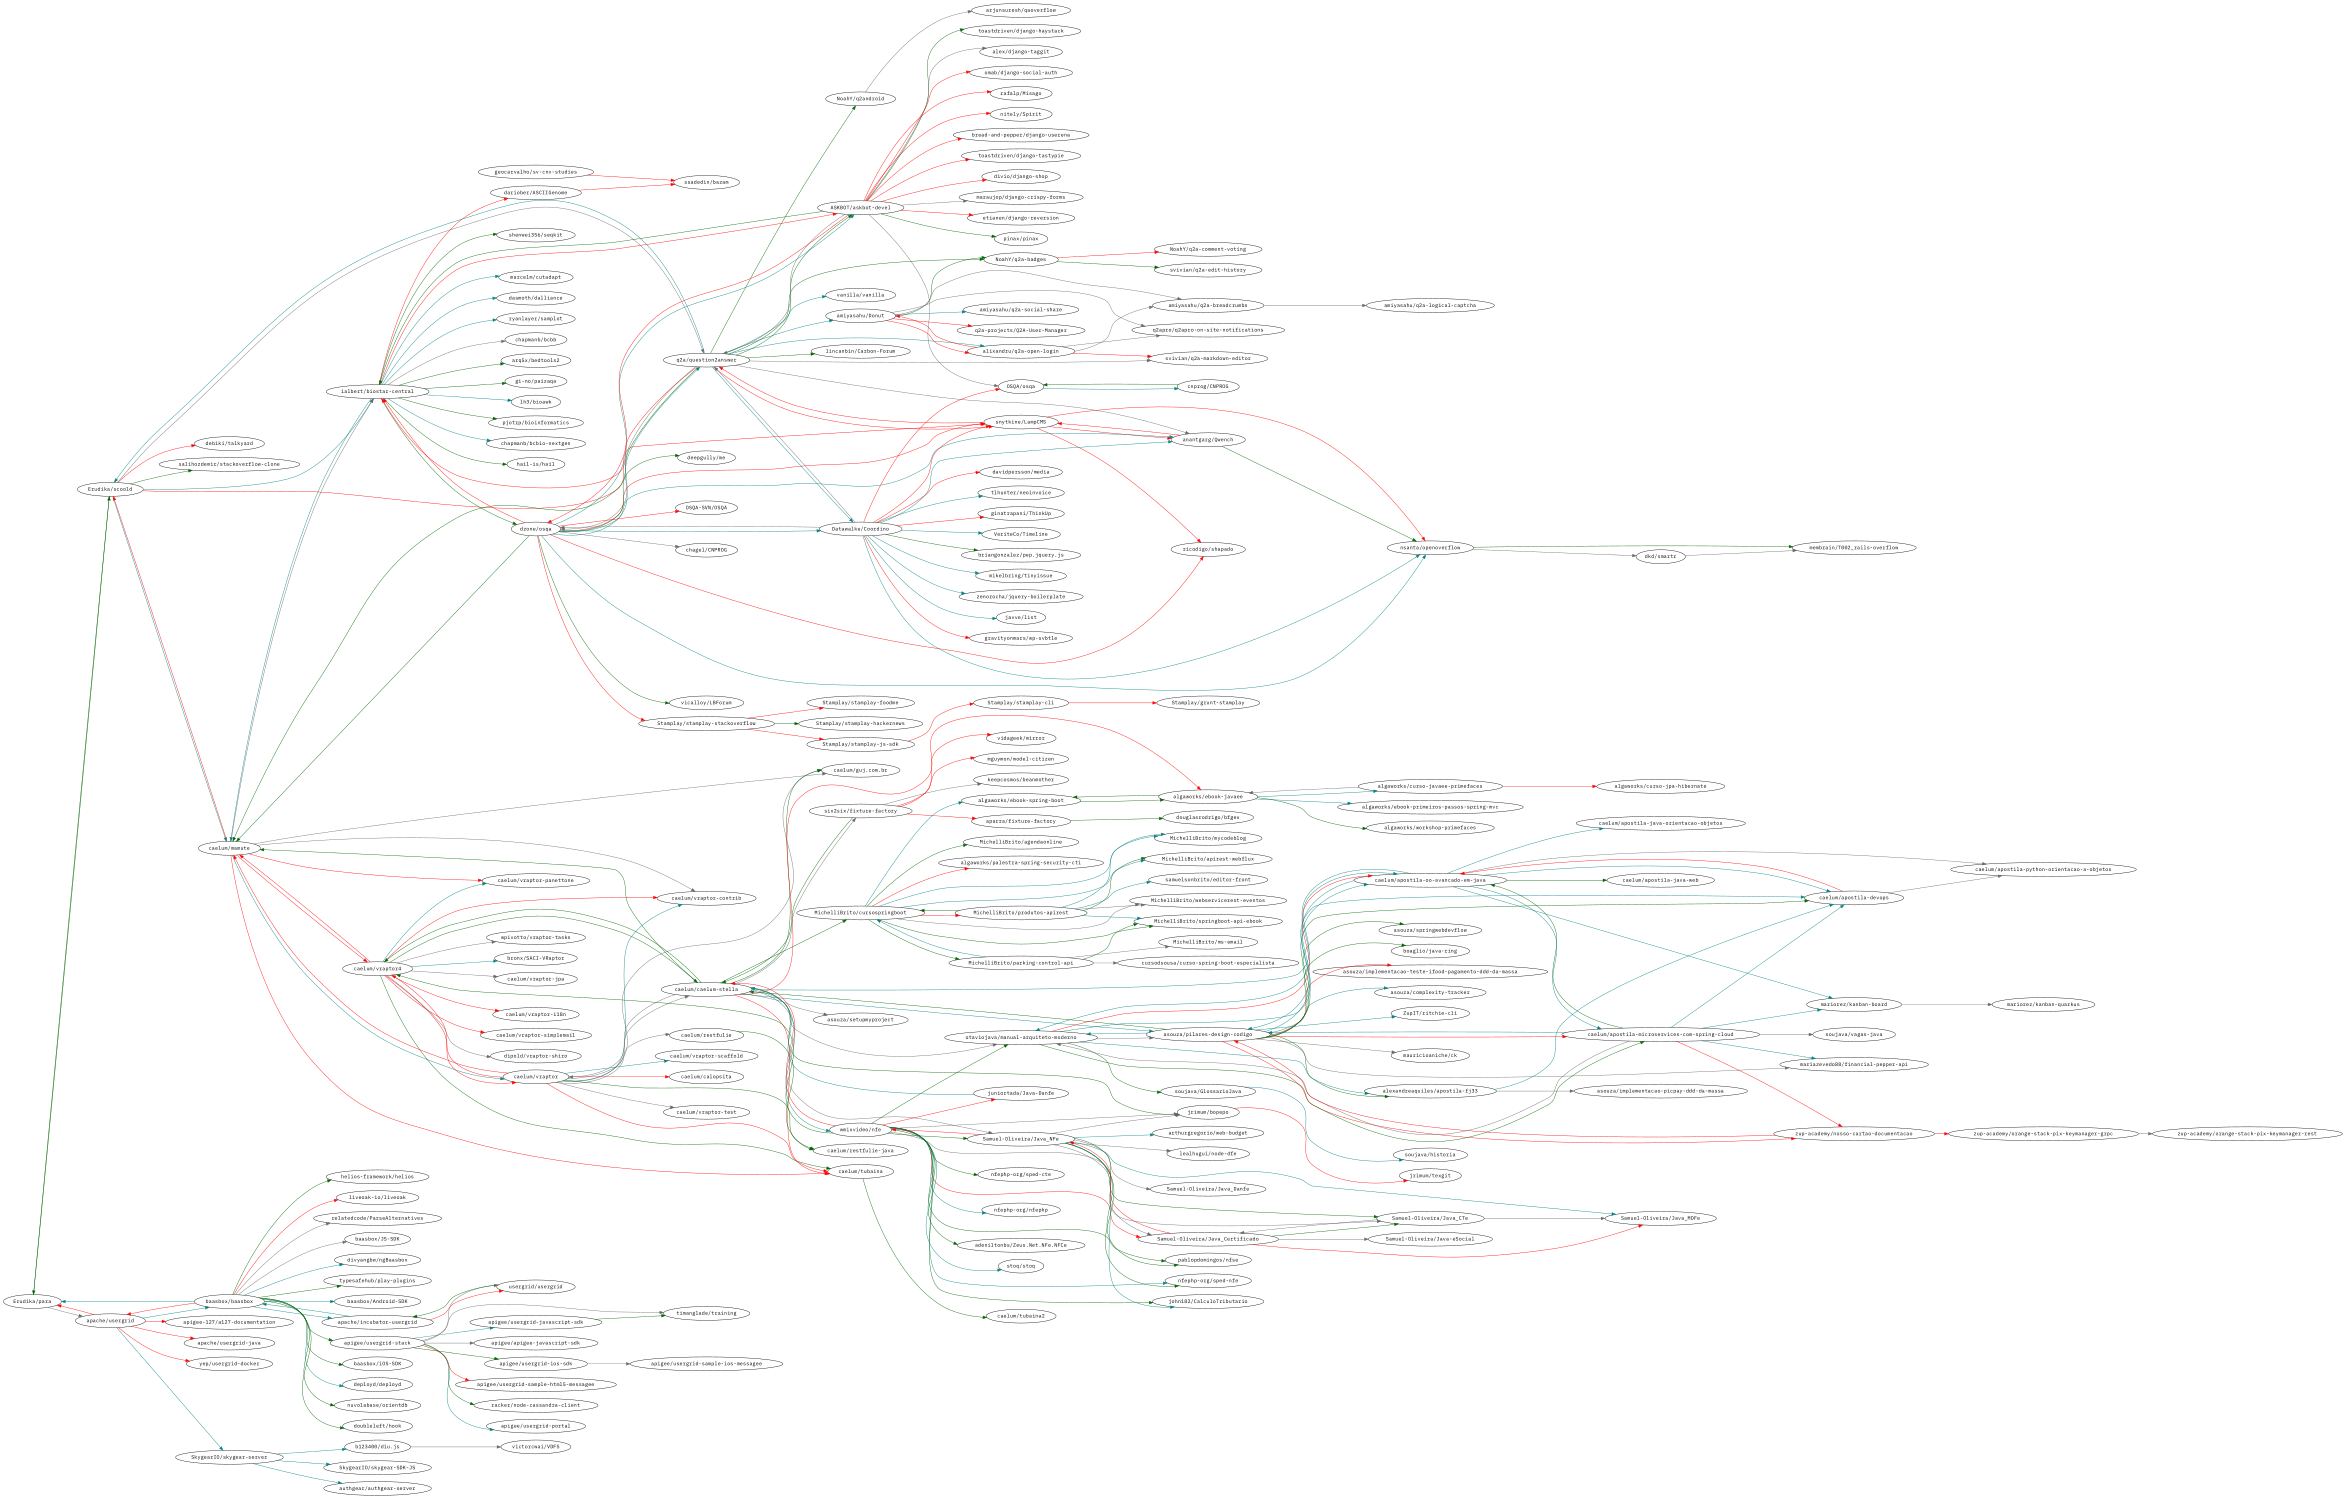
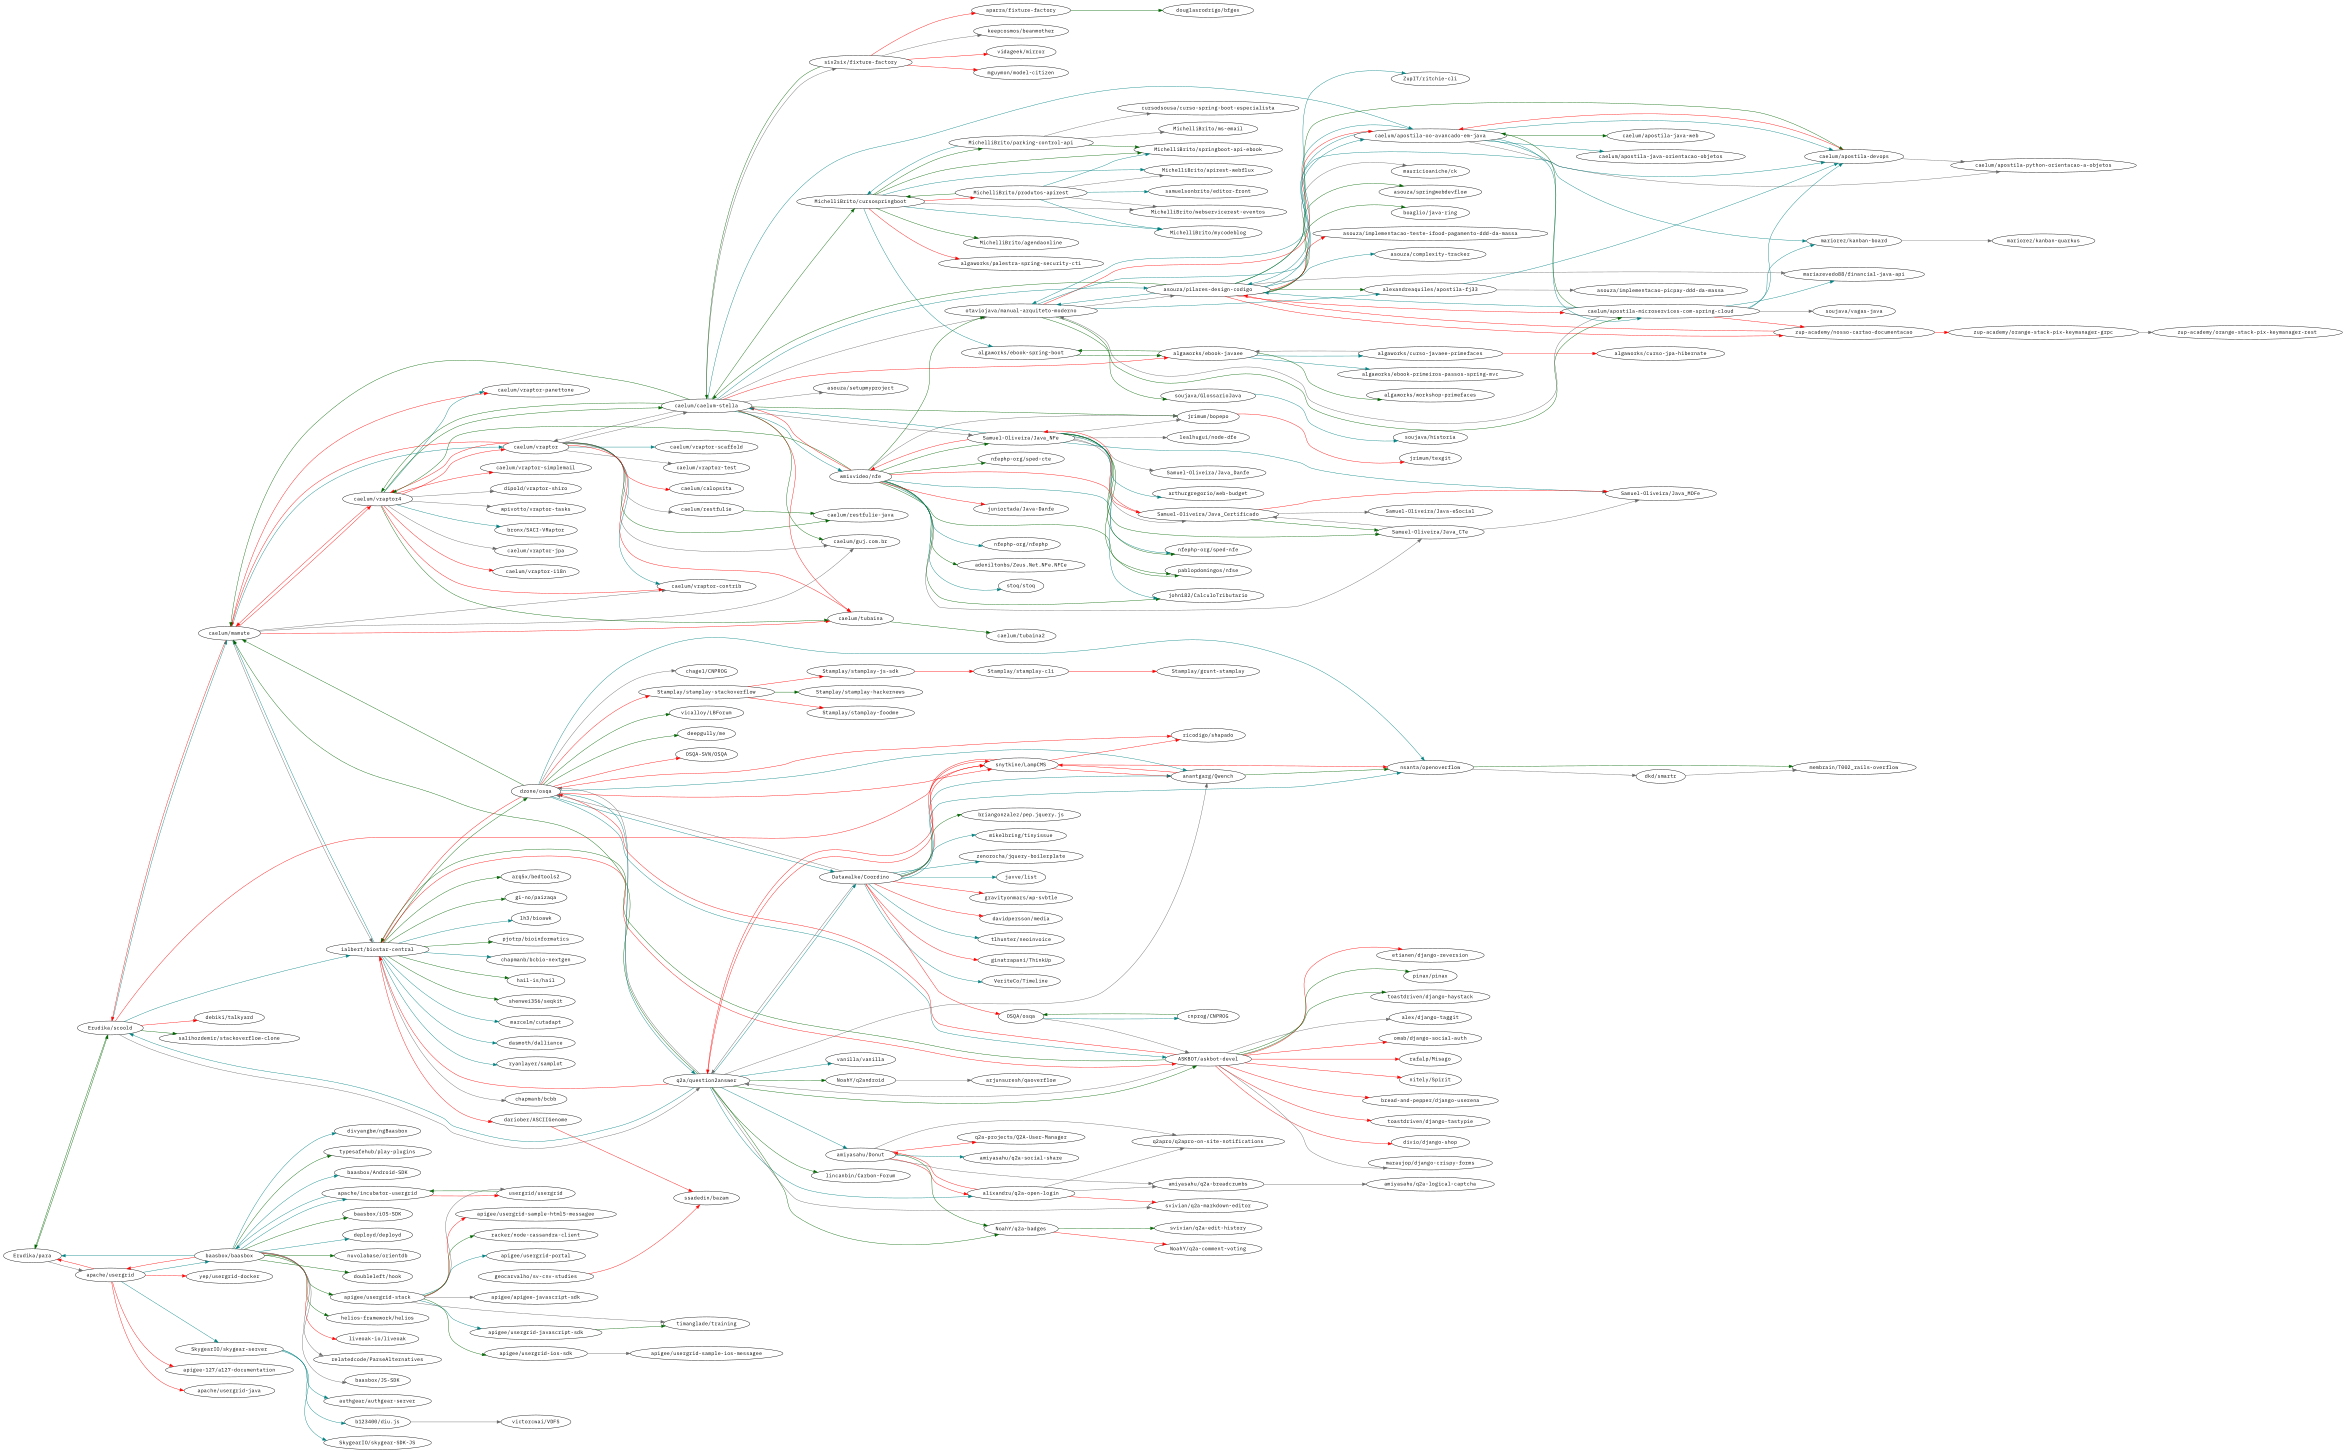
edge "ASKBOT/askbot-devel" -> "OSQA/osqa": reversed
edge "MichelliBrito/produtos-apirest" -> "MichelliBrito/apirest-webflux": color darkgreen -> gray40
node "mariazevedo88/financial-pepper-api": label "mariazevedo88/financial-pepper-api" -> "mariazevedo88/financial-java-api"
edge "juniortada/Java-Danfe" -> "caelum/caelum-stella": now "Samuel-Oliveira/Java_NFe" -> "caelum/caelum-stella"
